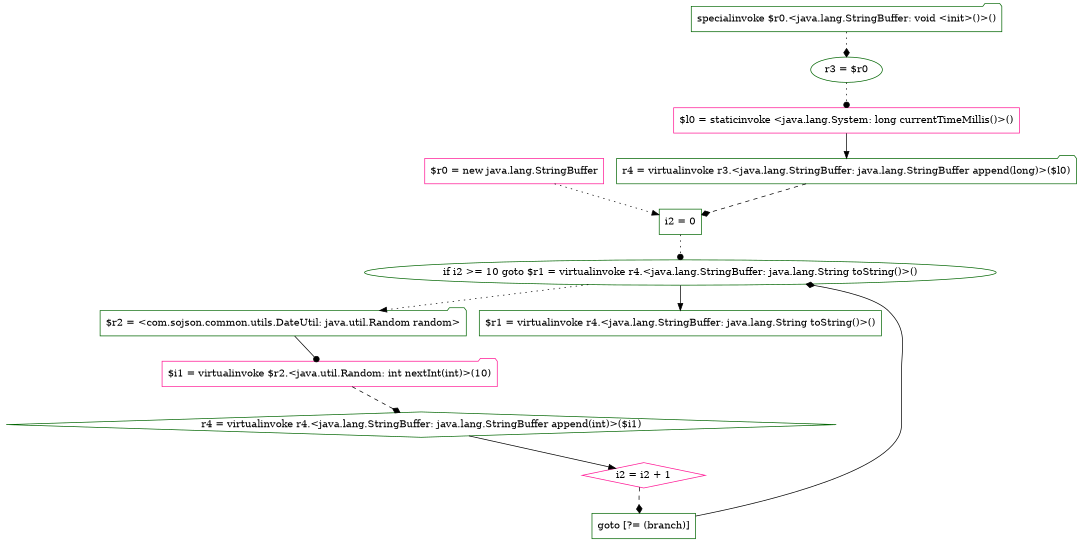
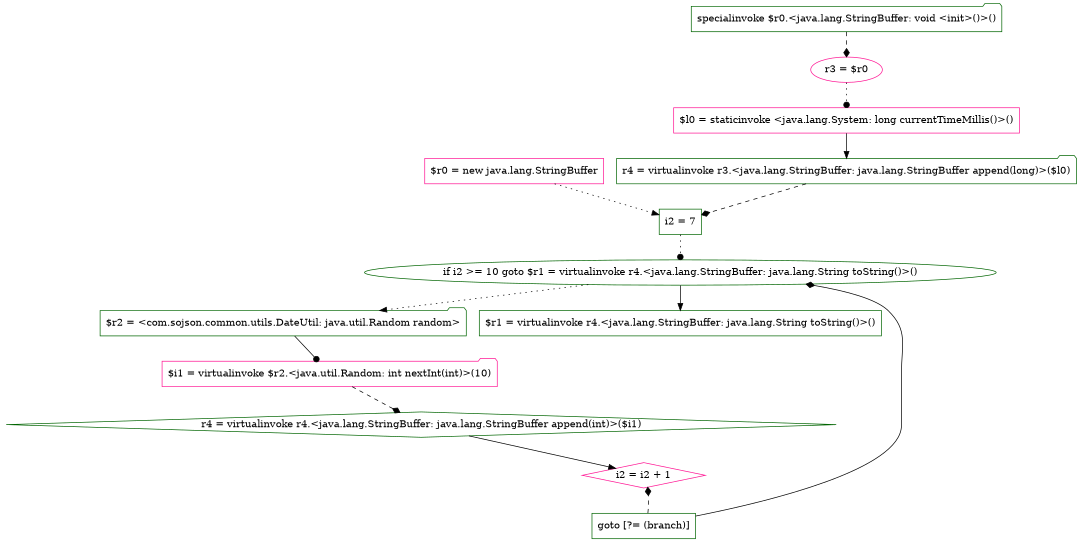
edge "specialinvoke $r0.<java.lang.StringBuffer: void <init>()>()" -> "r3 = $r0": style dotted -> dashed
node "r3 = $r0": color darkgreen -> deeppink
node "i2 = 0": label "i2 = 0" -> "i2 = 7"
edge "i2 = i2 + 1" -> "goto [?= (branch)]": reversed
